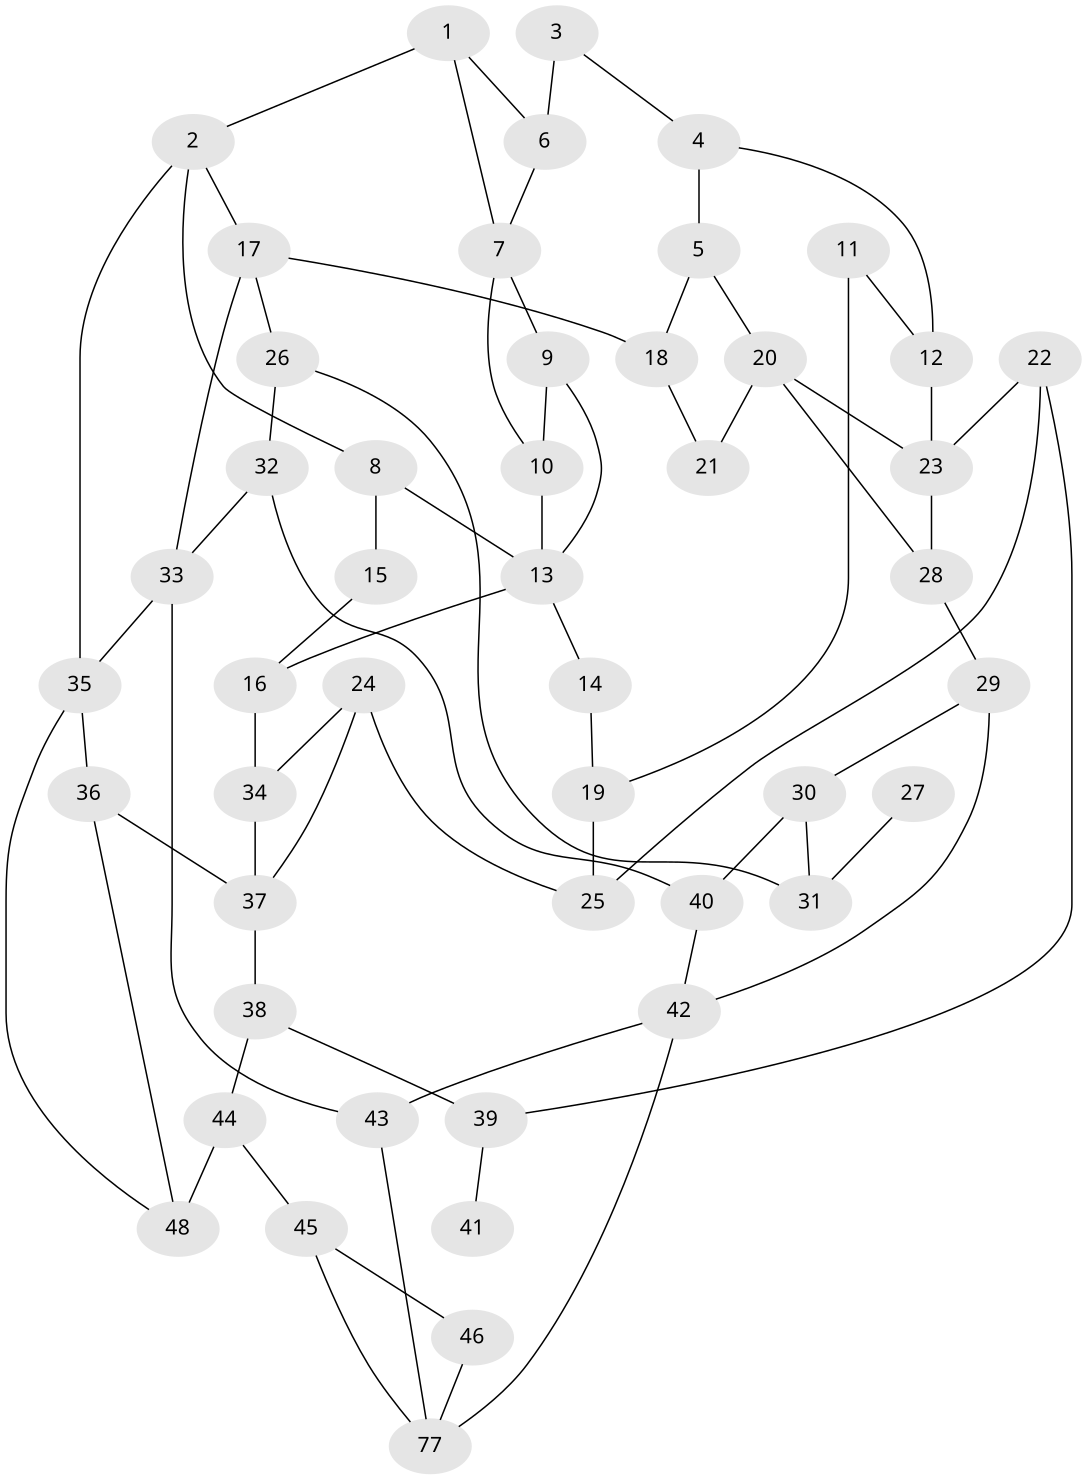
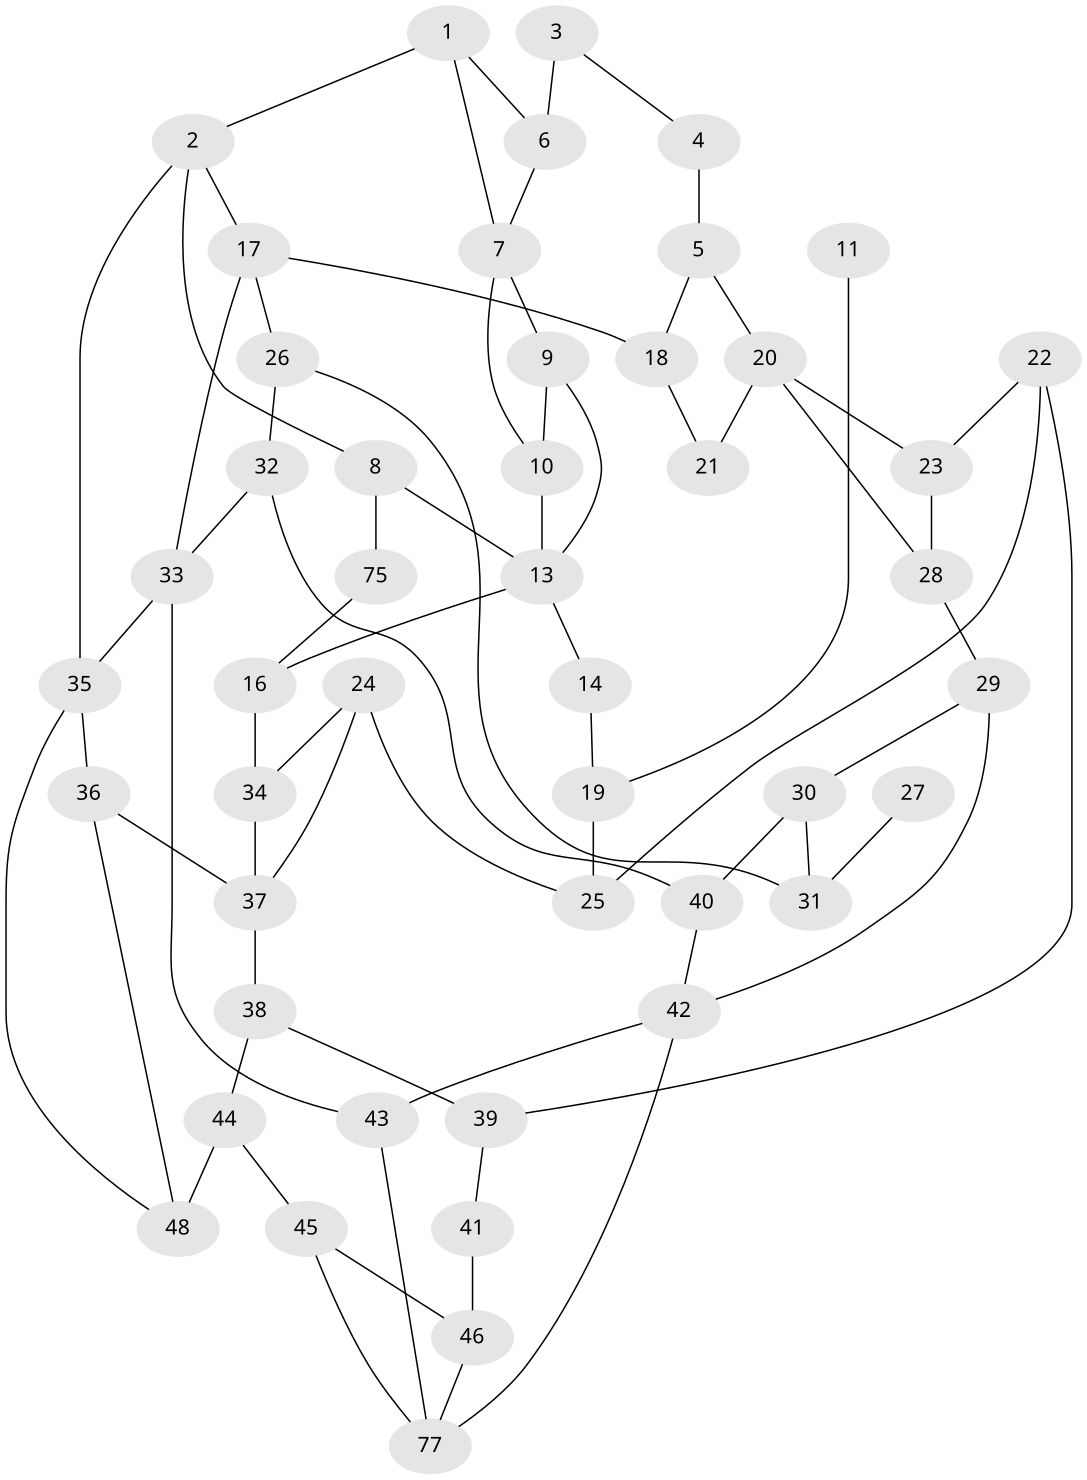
node "12": removed
node "15": label "15" -> "75"
edge "41" -- "46": added
